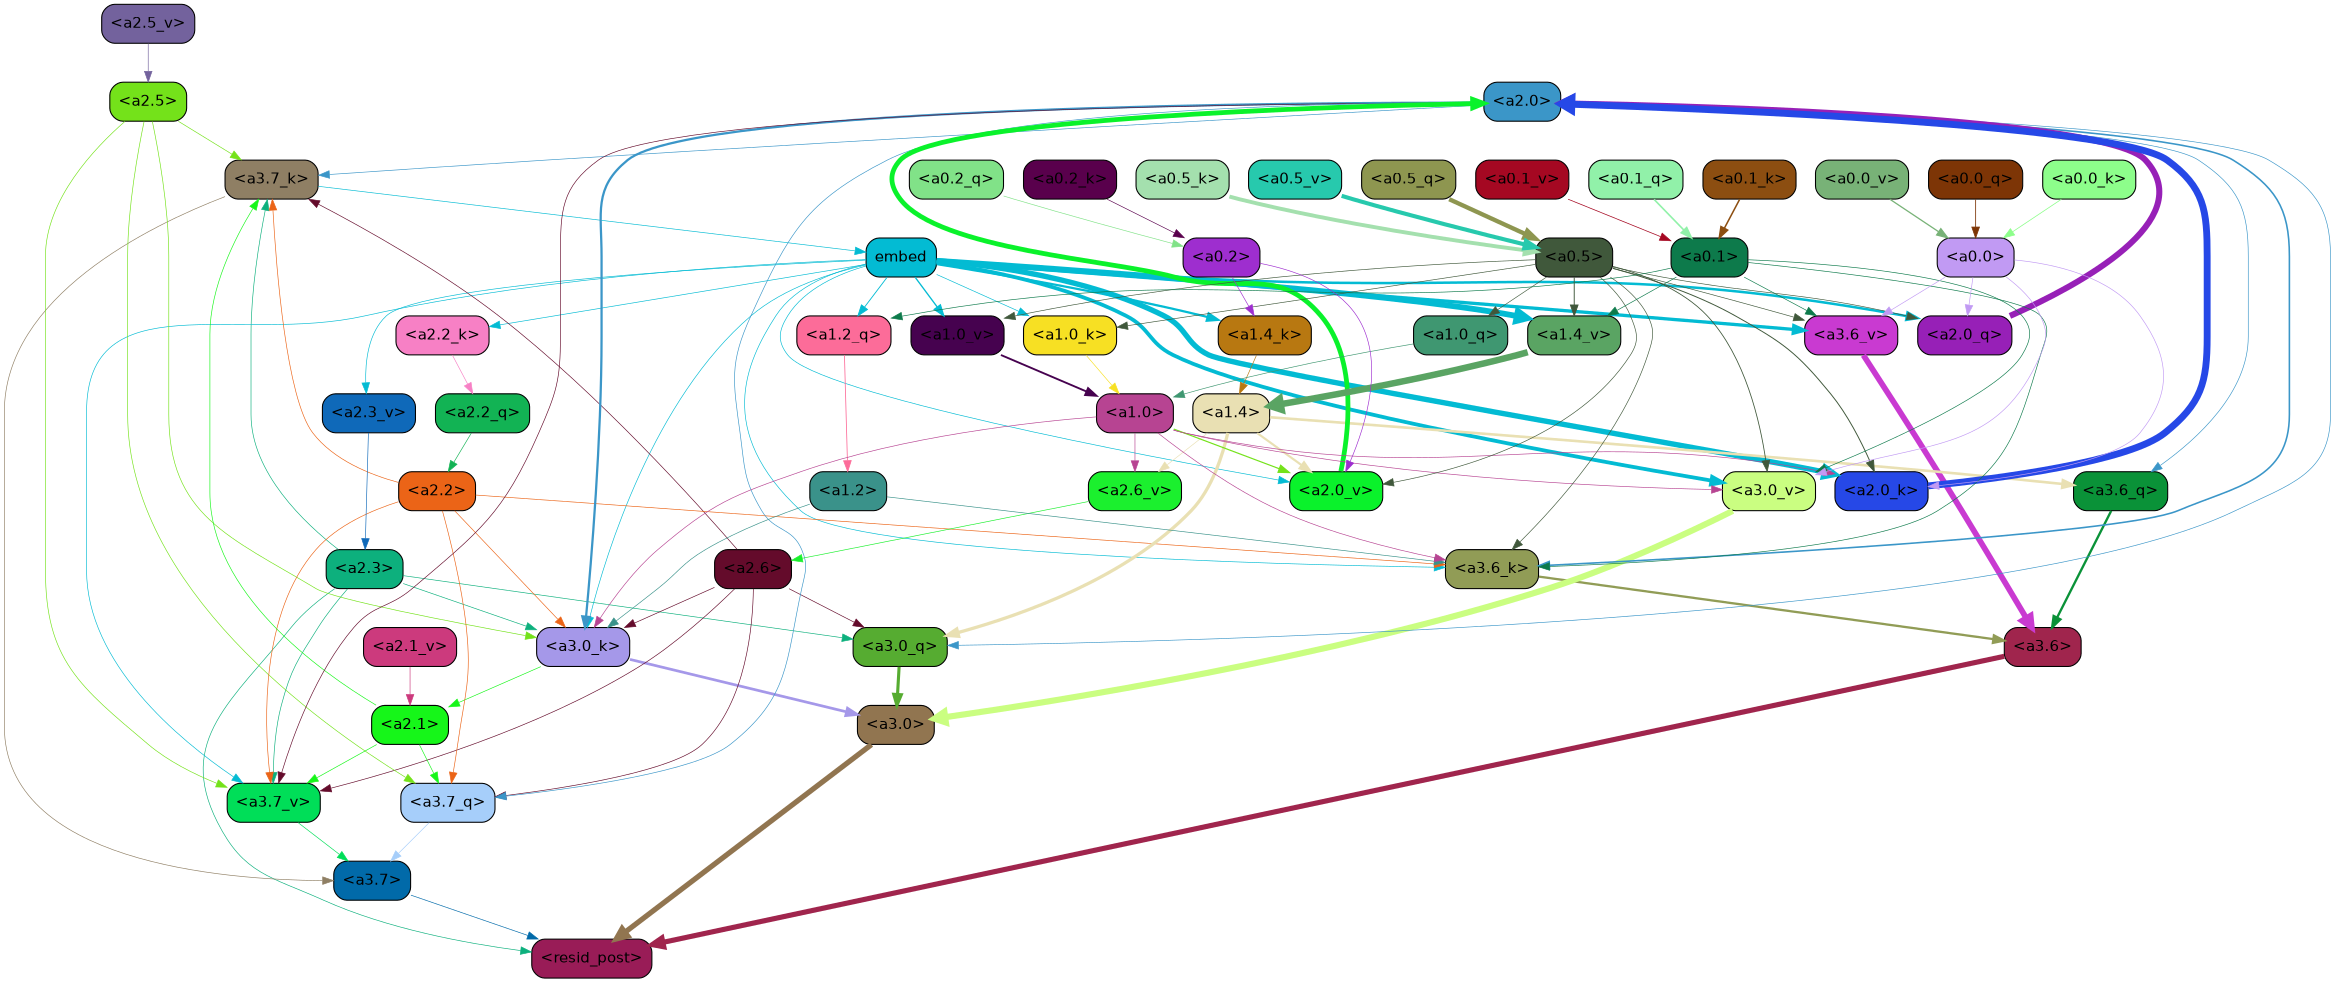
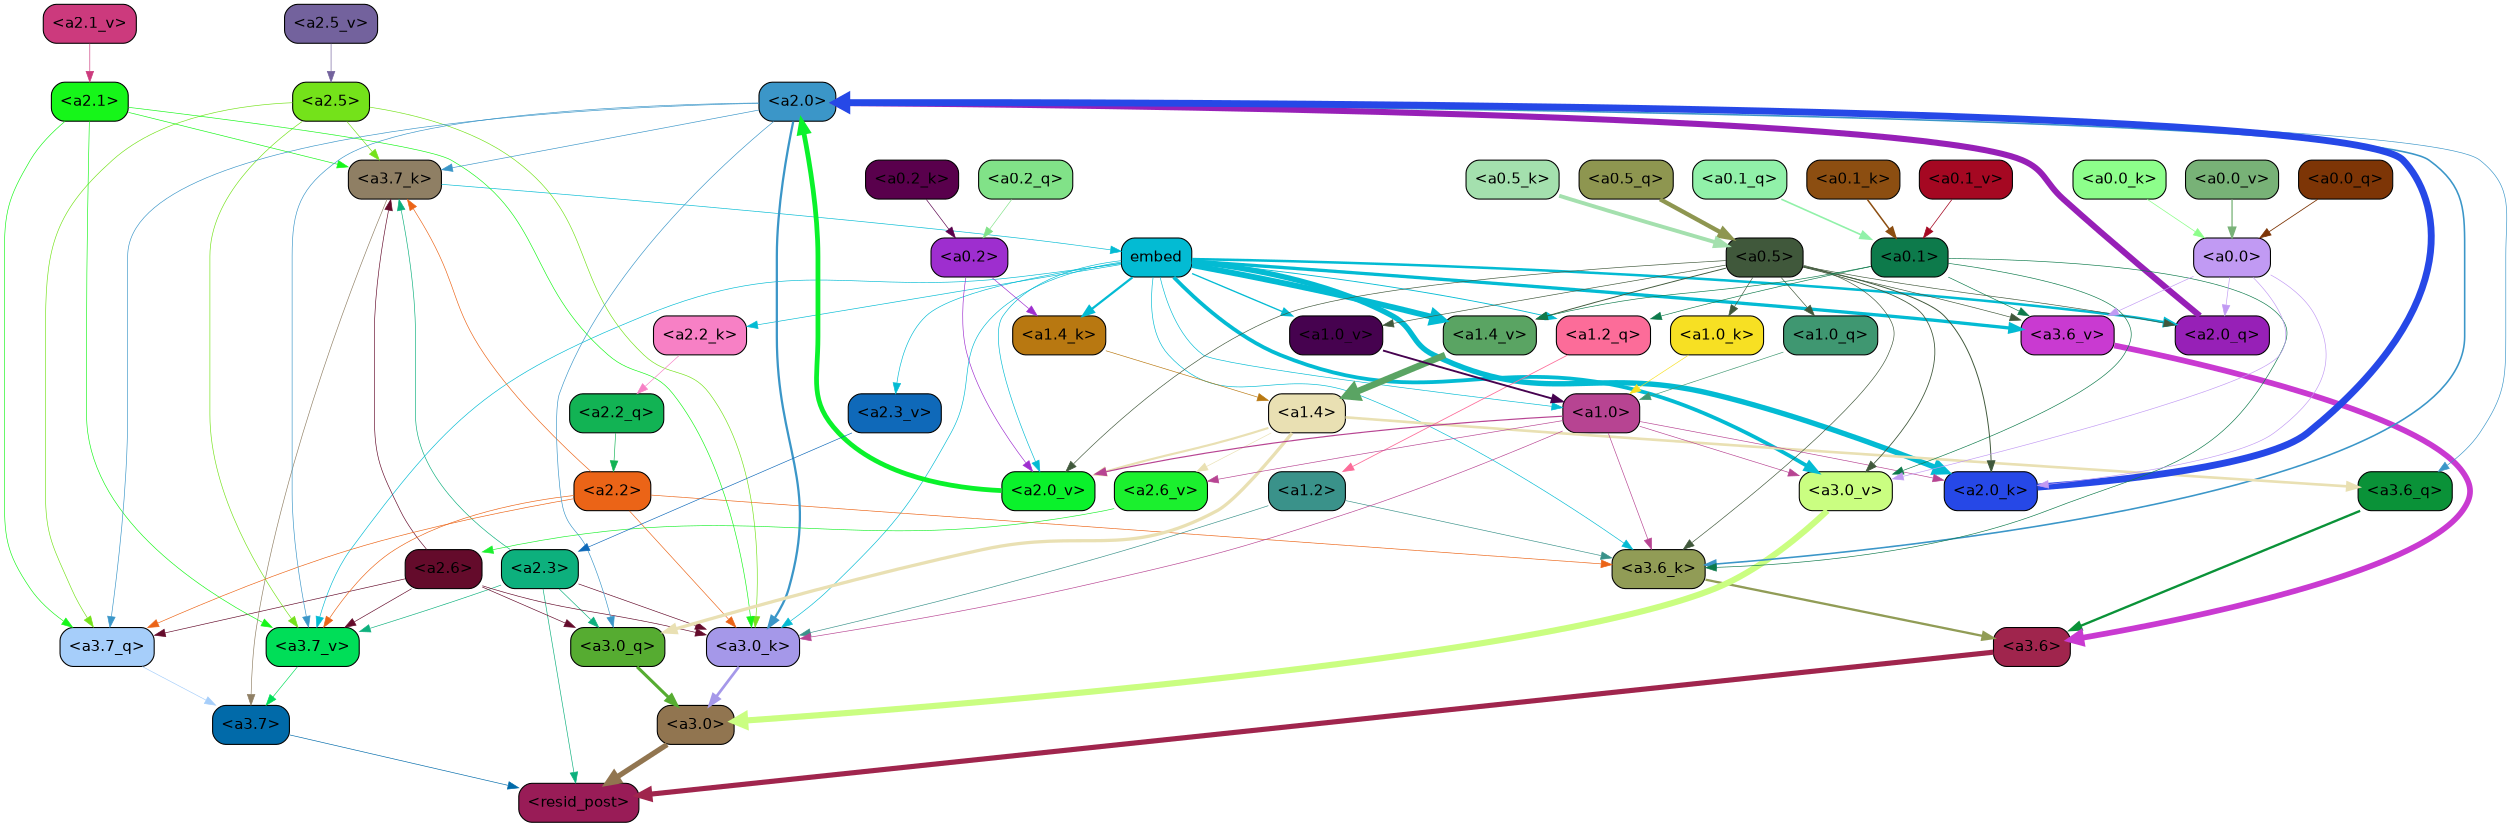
edge "<a2.0>" -> "<a3.7_v>": color #640b2b -> #3b96c8
node "<a0.5_v>": removed
edge "embed" -> "<a1.0_k>": now "embed" -> "<a1.0>"
edge "<a1.0>" -> "<a2.0_v>": color #74e21a -> #b74492
edge "<a2.3>" -> "<a3.0_k>": color #0db07d -> #640b2b
edge "<a3.0_k>" -> "<a2.1>": reversed
